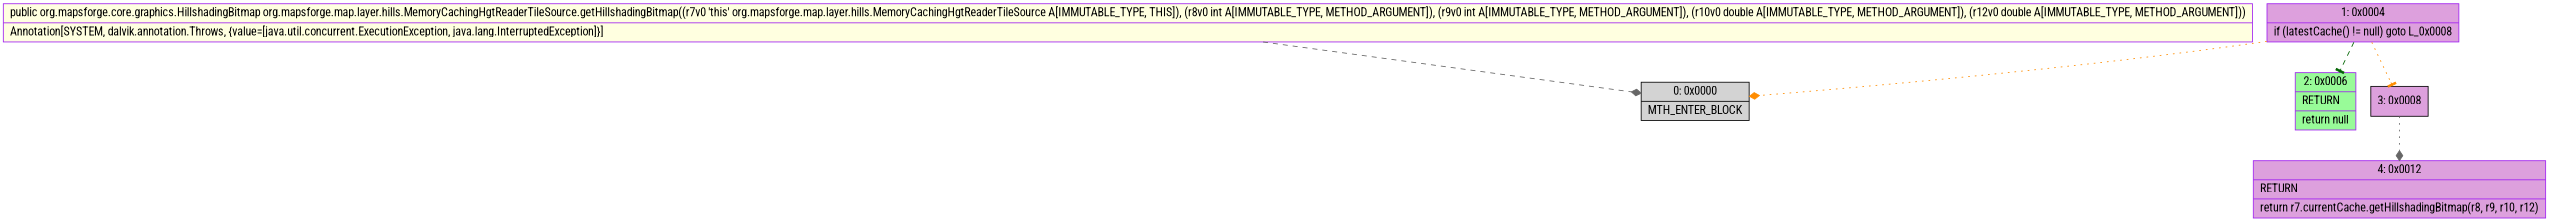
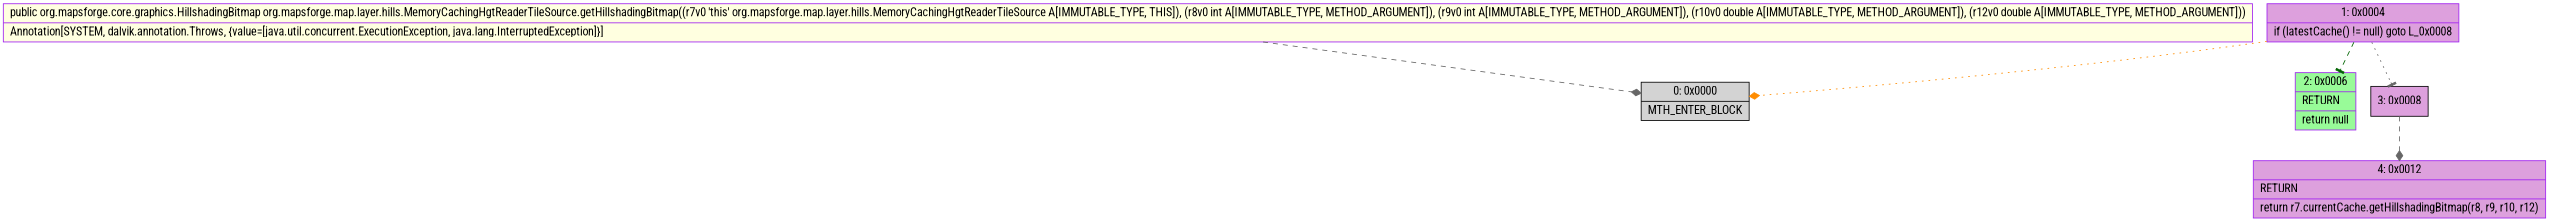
edge "1: 0x0004" -> "3: 0x0008": color darkorange -> gray40
edge "3: 0x0008" -> "4: 0x0012": style dotted -> dashed
